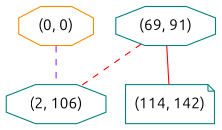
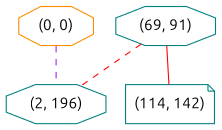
node "(2, 106)": label "(2, 106)" -> "(2, 196)"
